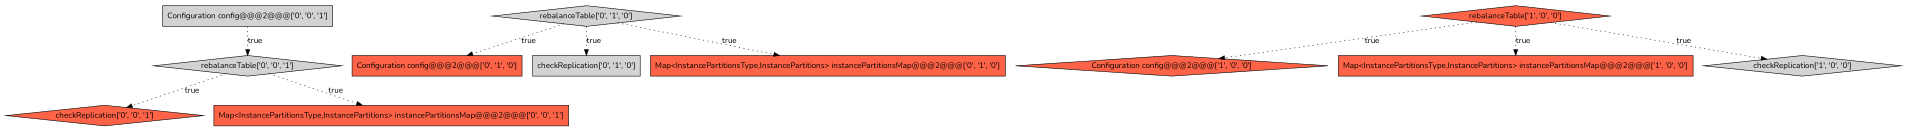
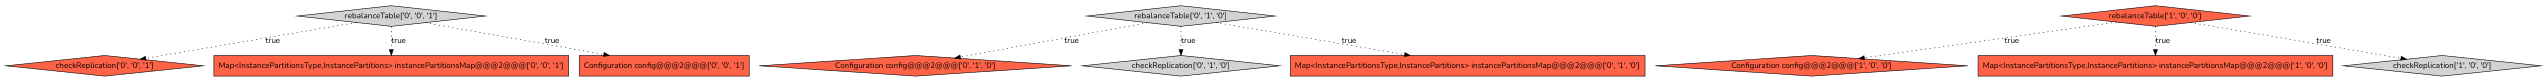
node "Configuration config@@@2@@@['0', '0', '1']": fillcolor lightgray -> tomato
edge "Configuration config@@@2@@@['0', '0', '1']" -> "rebalanceTable['0', '0', '1']": reversed
node "Configuration config@@@2@@@['0', '1', '0']": shape box -> diamond
node "checkReplication['0', '1', '0']": shape box -> diamond
